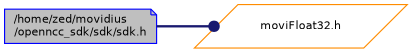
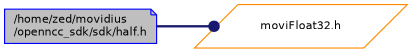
node "/home/zed/movidius /openncc_sdk/sdk/sdk.h": label "/home/zed/movidius /openncc_sdk/sdk/sdk.h" -> "/home/zed/movidius /openncc_sdk/sdk/half.h"
